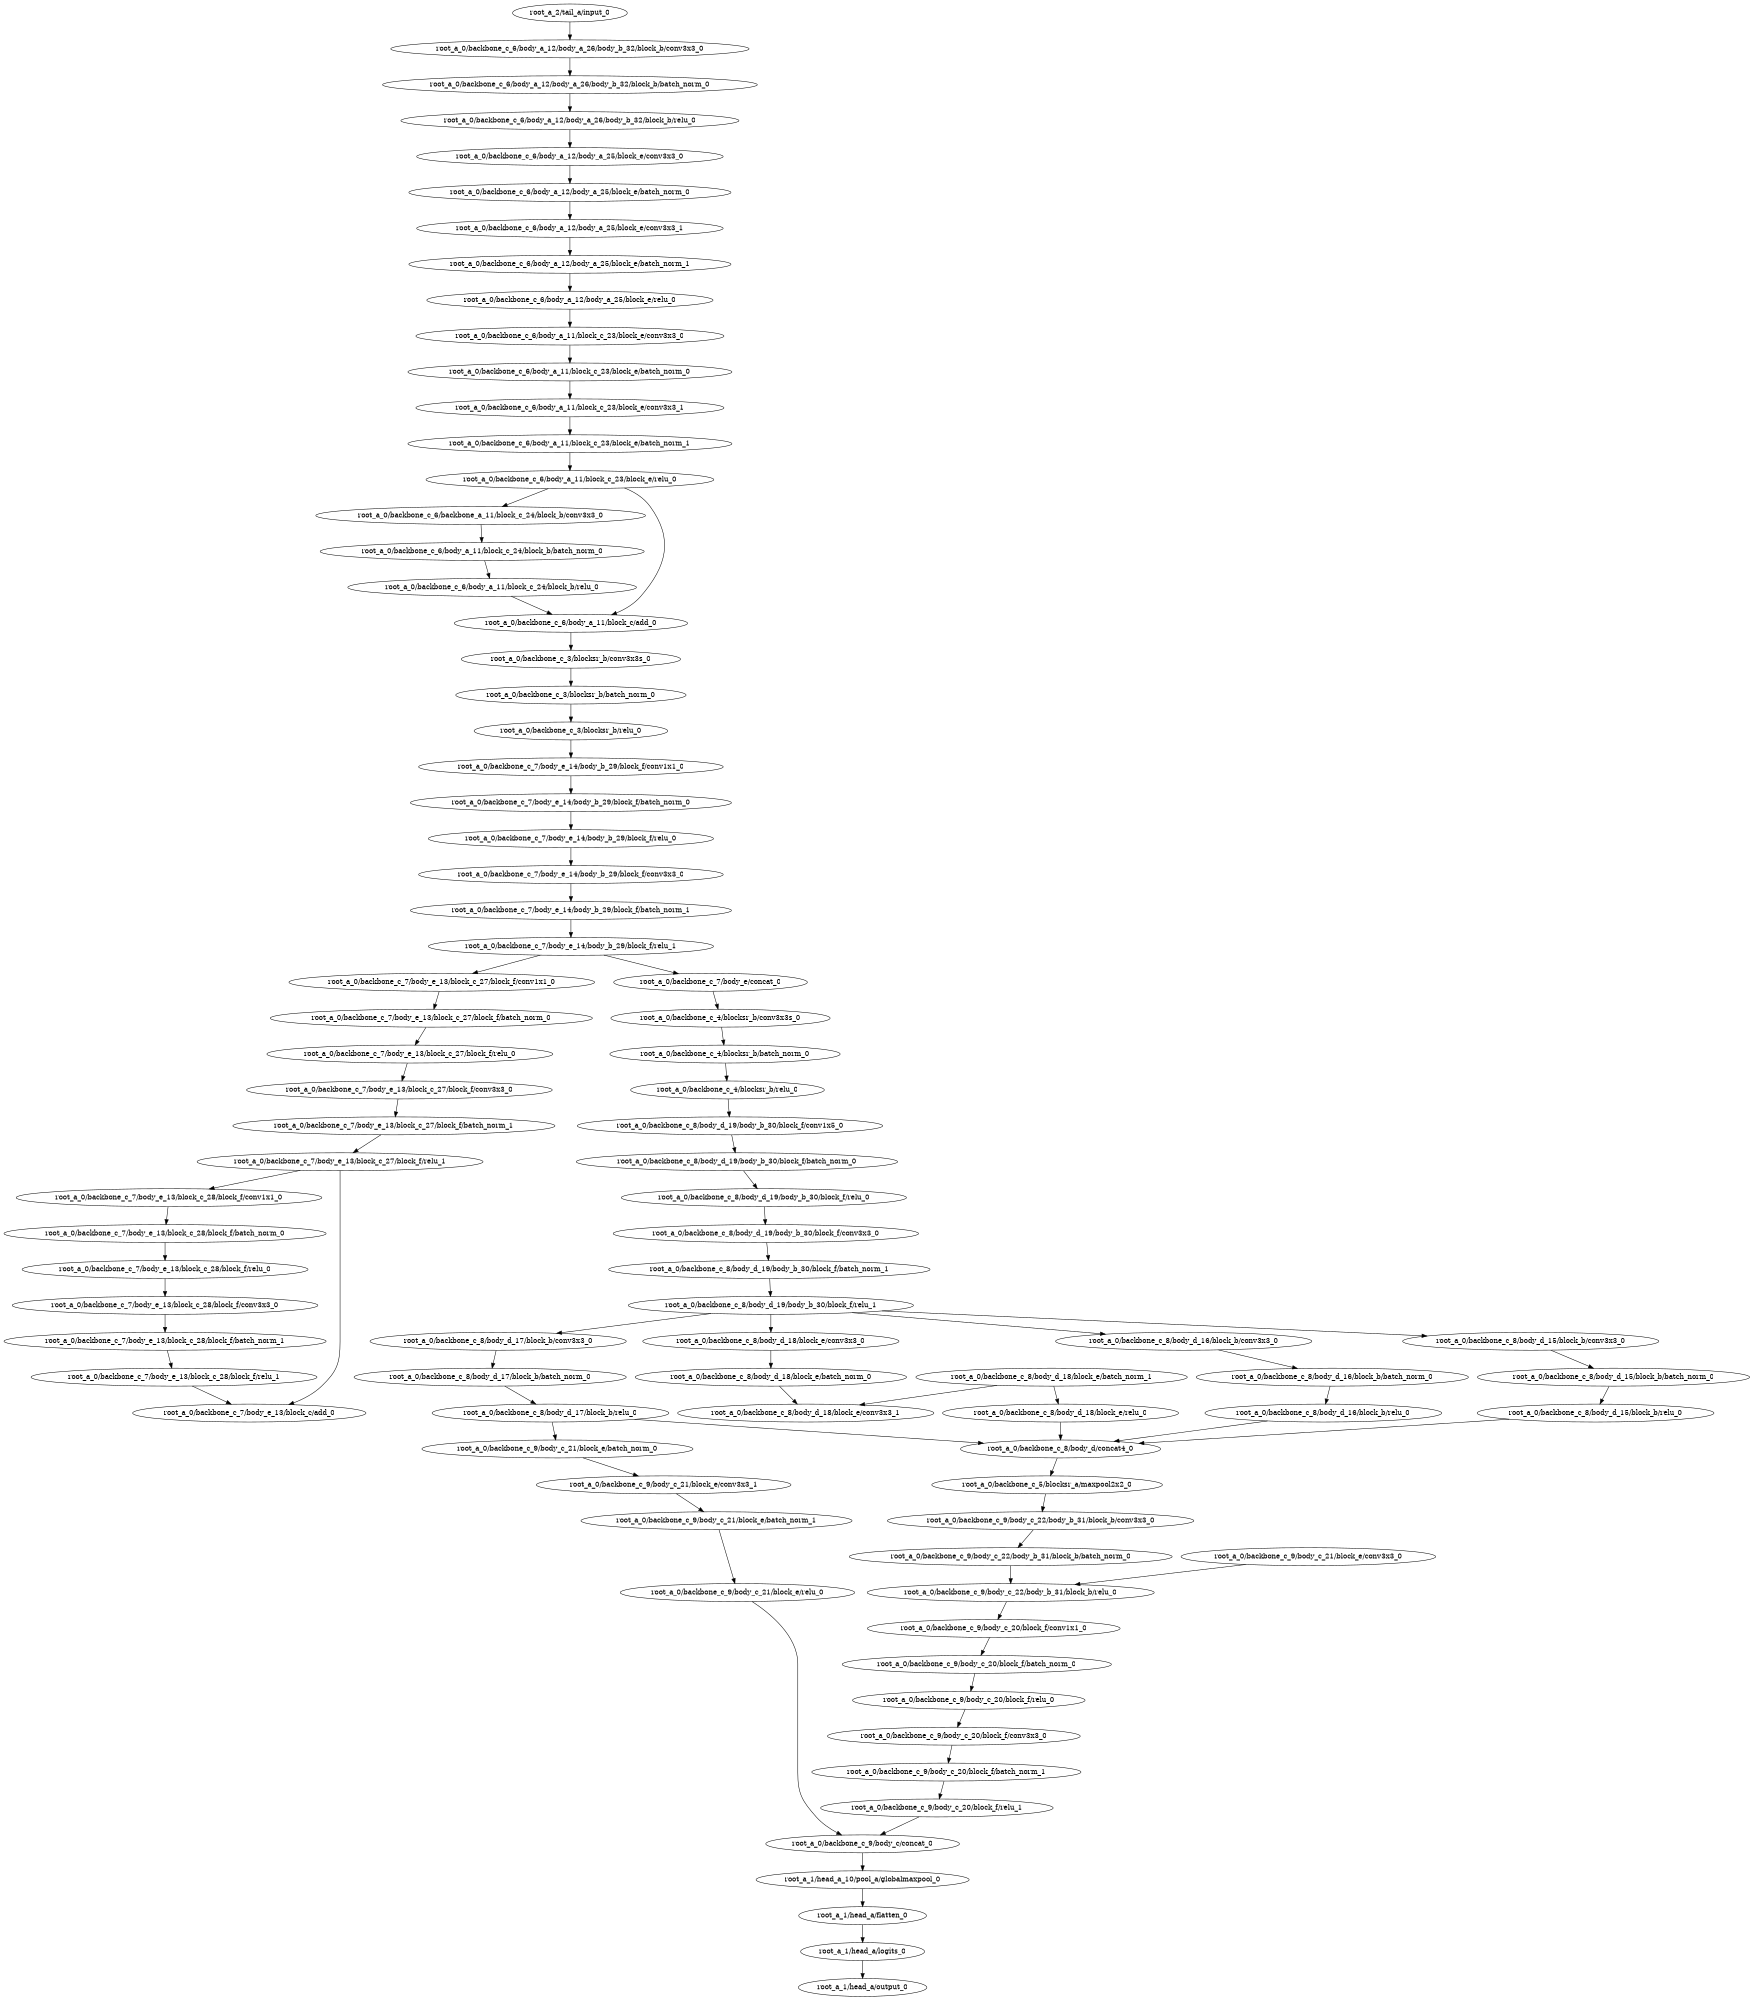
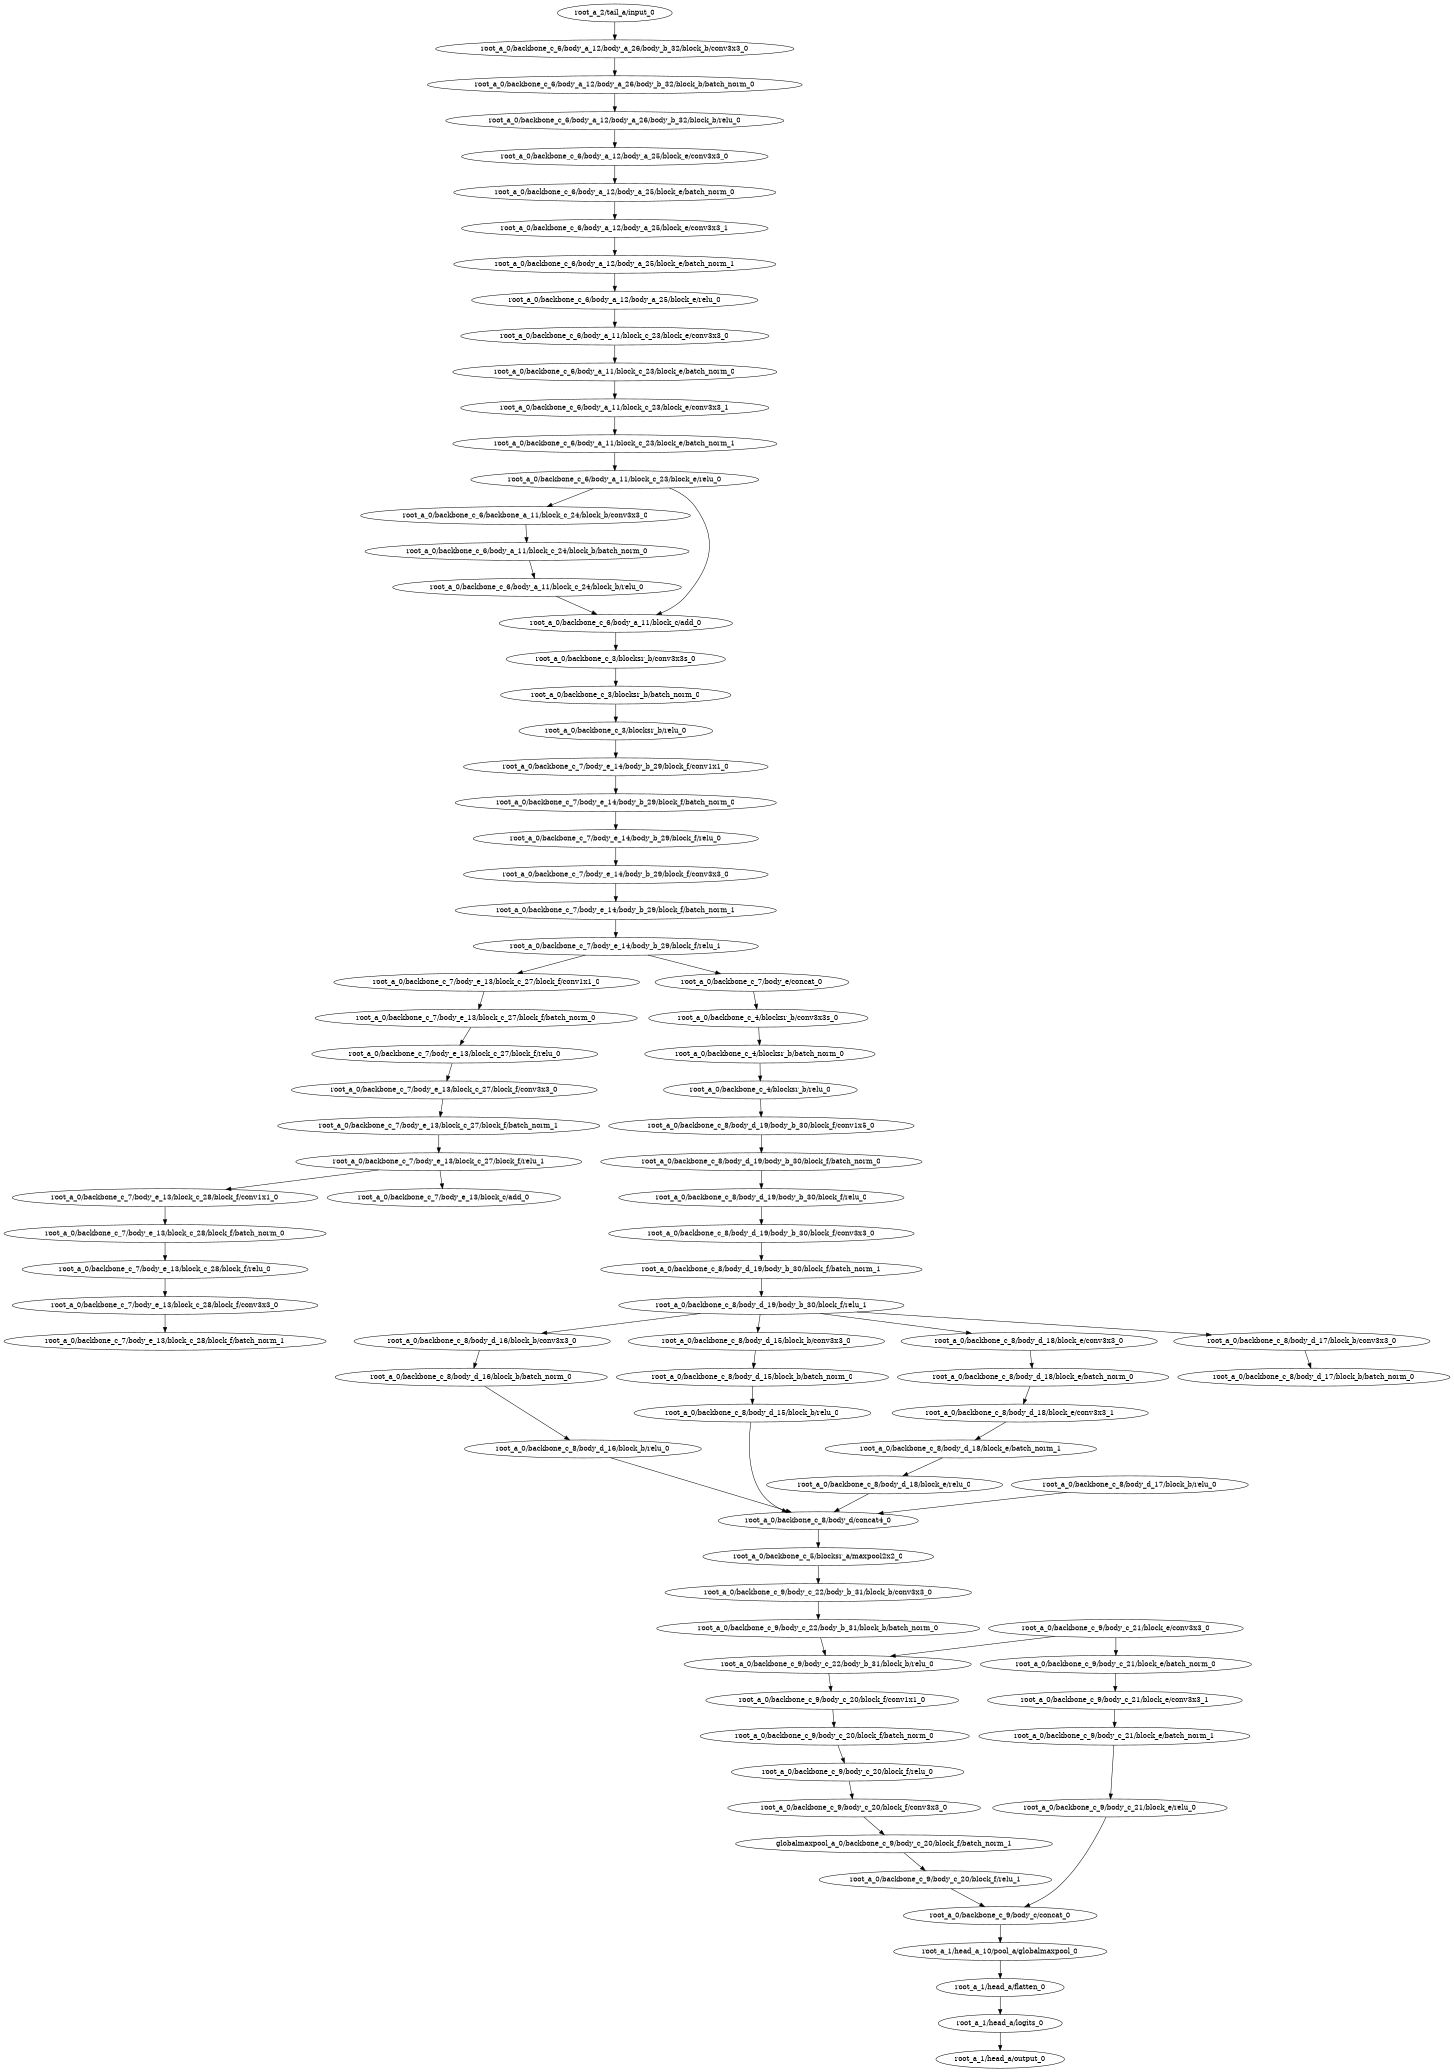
node "root_a_0/backbone_c_7/body_e_13/block_c_28/block_f/relu_1": removed
edge "root_a_0/backbone_c_8/body_d_17/block_b/batch_norm_0" -> "root_a_0/backbone_c_8/body_d_17/block_b/relu_0": removed
edge "root_a_0/backbone_c_8/body_d_18/block_e/batch_norm_1" -> "root_a_0/backbone_c_8/body_d_18/block_e/conv3x3_1": reversed
edge "root_a_0/backbone_c_8/body_d_17/block_b/relu_0" -> "root_a_0/backbone_c_9/body_c_21/block_e/batch_norm_0": now "root_a_0/backbone_c_9/body_c_21/block_e/conv3x3_0" -> "root_a_0/backbone_c_9/body_c_21/block_e/batch_norm_0"
node "root_a_0/backbone_c_9/body_c_20/block_f/batch_norm_1": label "root_a_0/backbone_c_9/body_c_20/block_f/batch_norm_1" -> "globalmaxpool_a_0/backbone_c_9/body_c_20/block_f/batch_norm_1"
